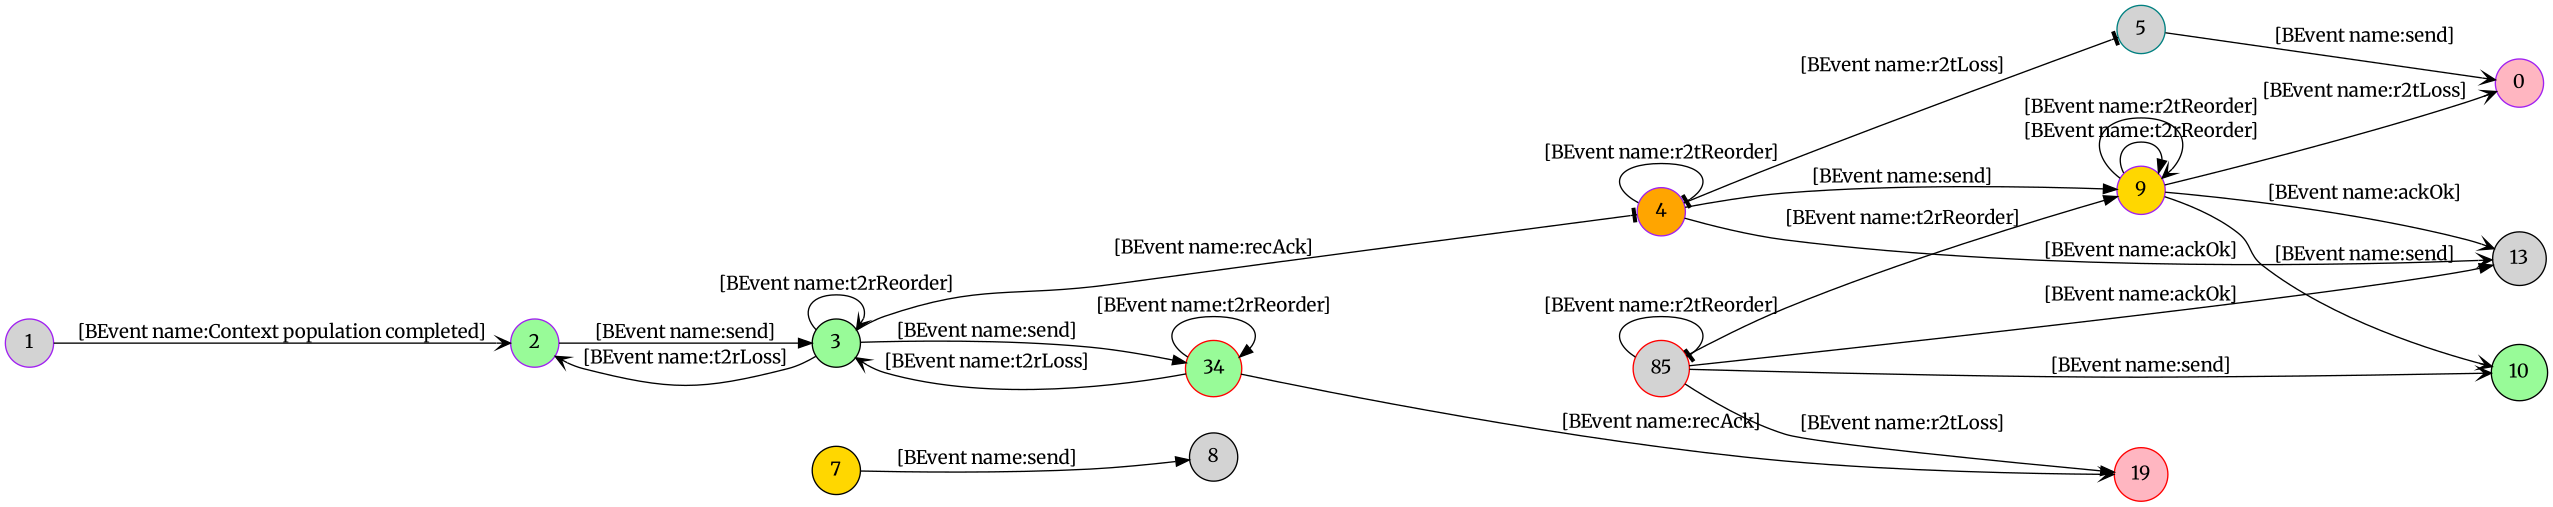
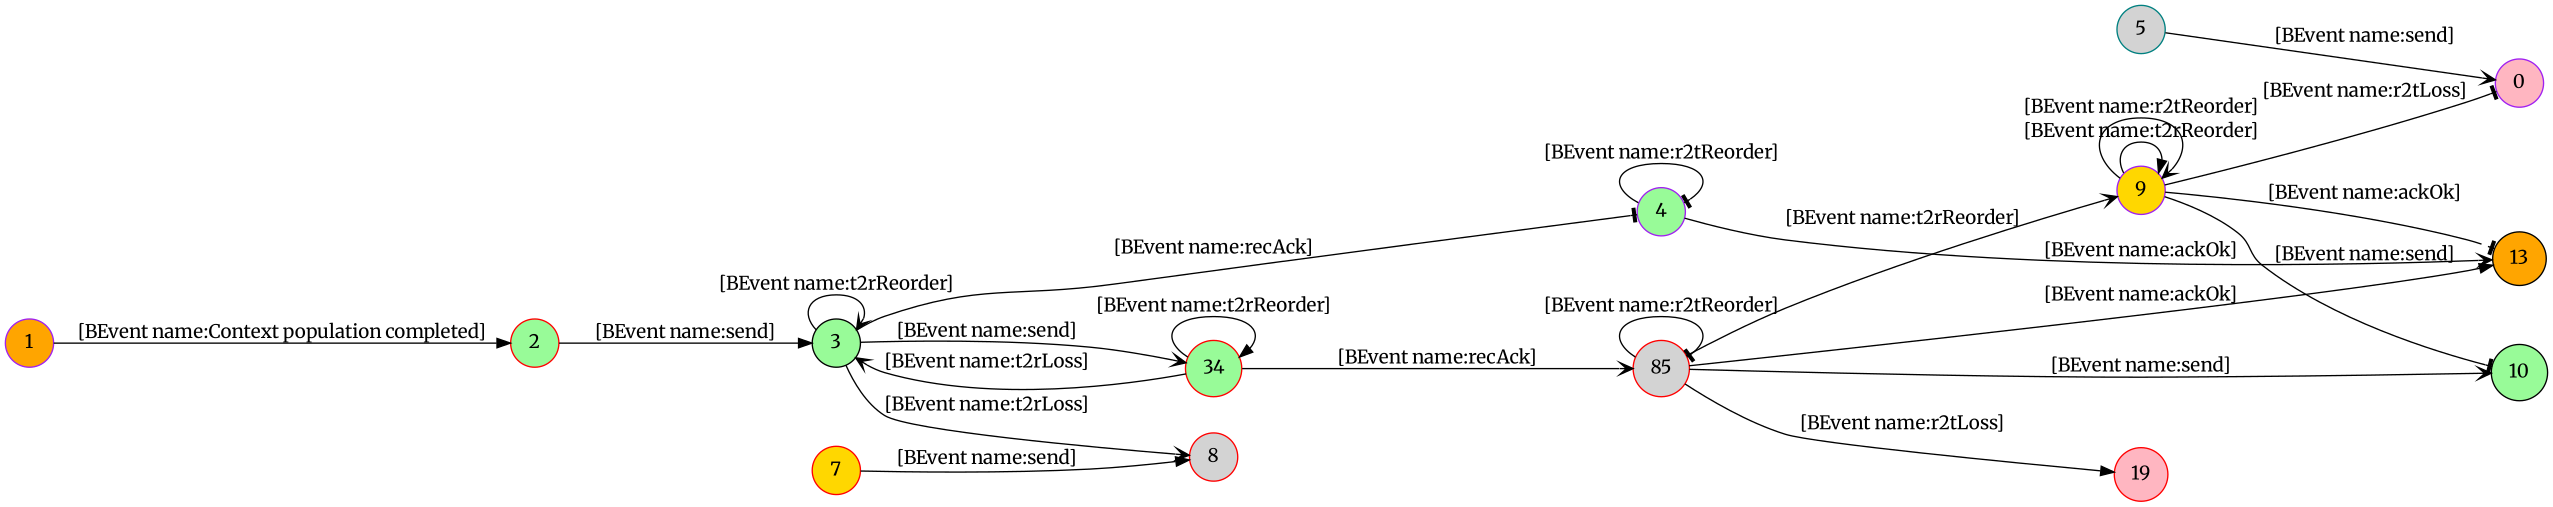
edge "4" -> "5": removed, label "[BEvent name:r2tLoss]"
edge "9" -> "0": arrowhead vee -> tee
edge "4" -> "9": removed, label "[BEvent name:send]"
node "4": fillcolor orange -> palegreen
edge "9" -> "13": arrowhead vee -> tee
node "13": fillcolor lightgrey -> orange
edge "85" -> "9": arrowhead normal -> vee
edge "9" -> "10": arrowhead vee -> tee
node "1": fillcolor lightgrey -> orange
edge "1" -> "2": arrowhead vee -> normal
node "2": color purple -> red
edge "3" -> "34": arrowhead normal -> vee
edge "3" -> "2": now "3" -> "8"
edge "34" -> "19": now "34" -> "85"
node "8": color black -> red
node "7": color black -> red
